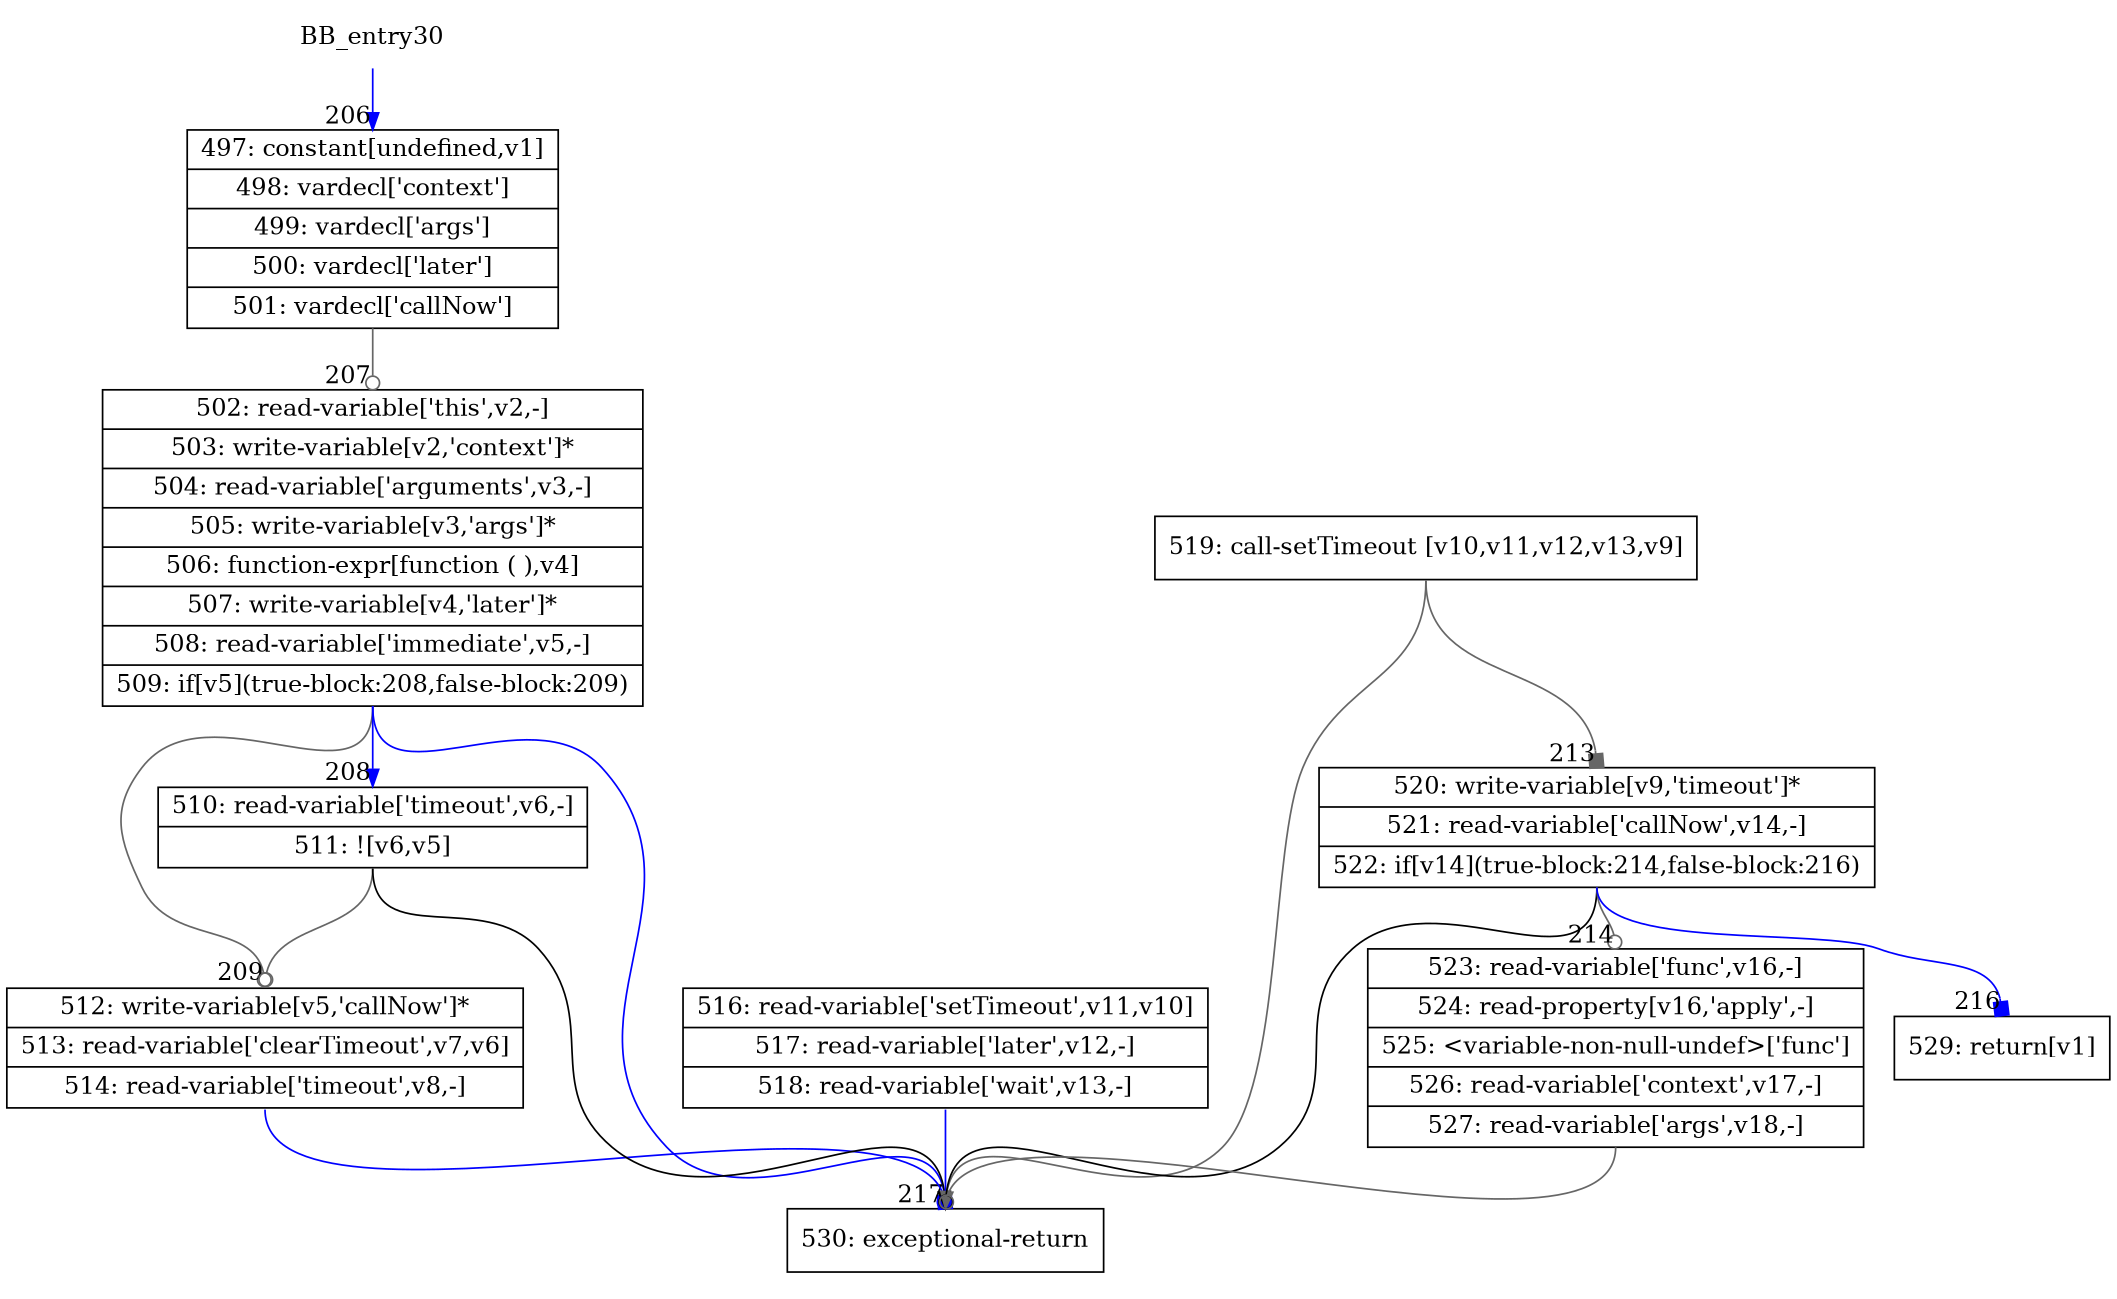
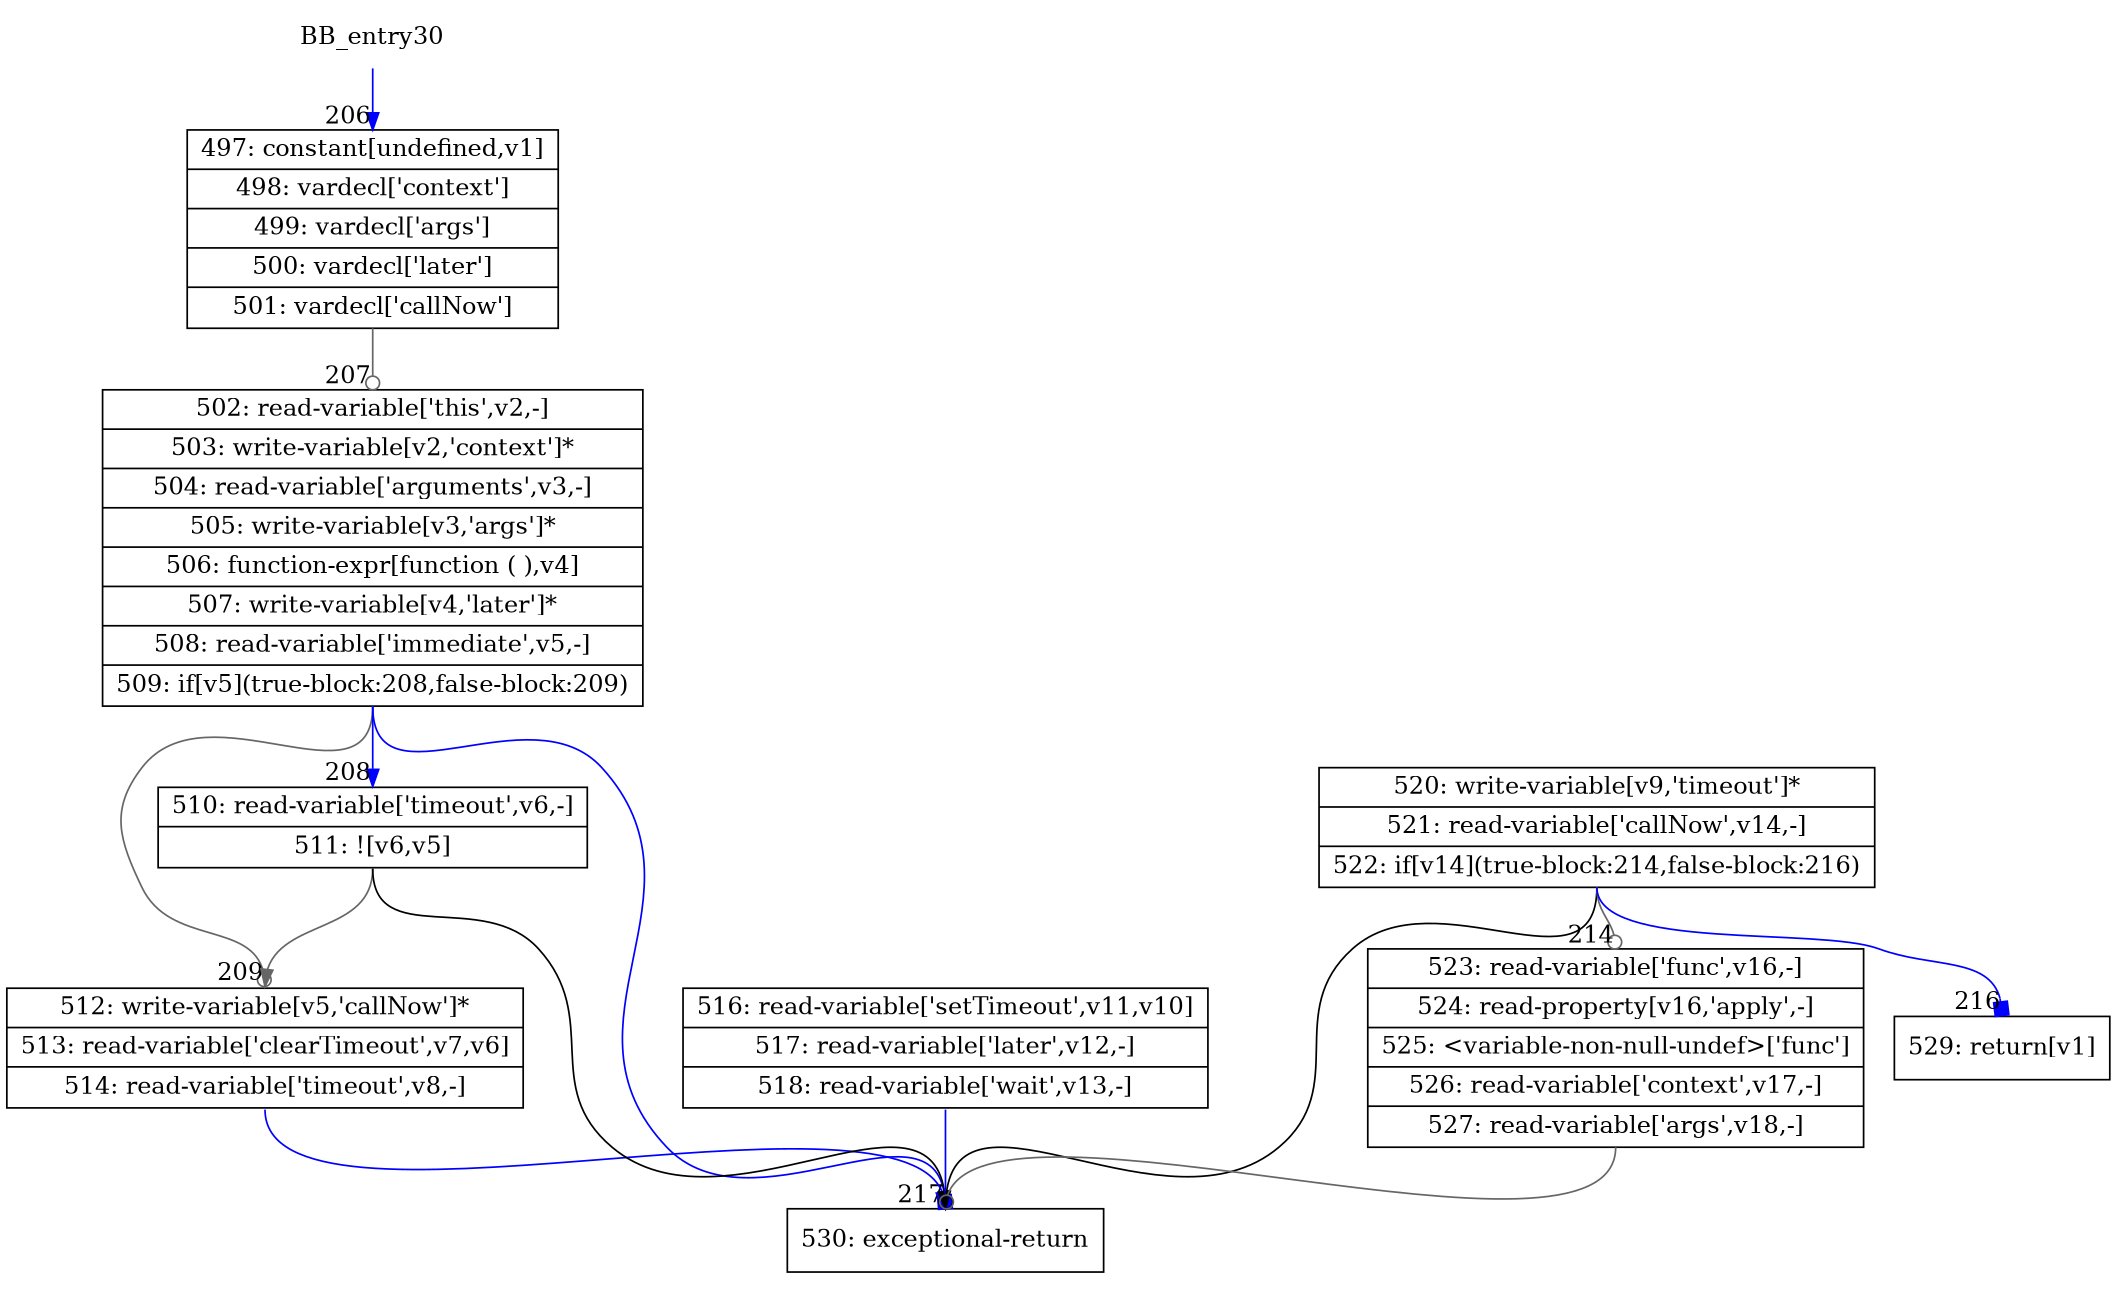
node "519: call-setTimeout [v10,v11,v12,v13,v9]": removed
edge "510: read-variable['timeout',v6,-]" -> "512: write-variable[v5,'callNow']*": arrowhead odot -> normal
edge "512: write-variable[v5,'callNow']*" -> "530: exceptional-return": arrowhead odot -> normal
